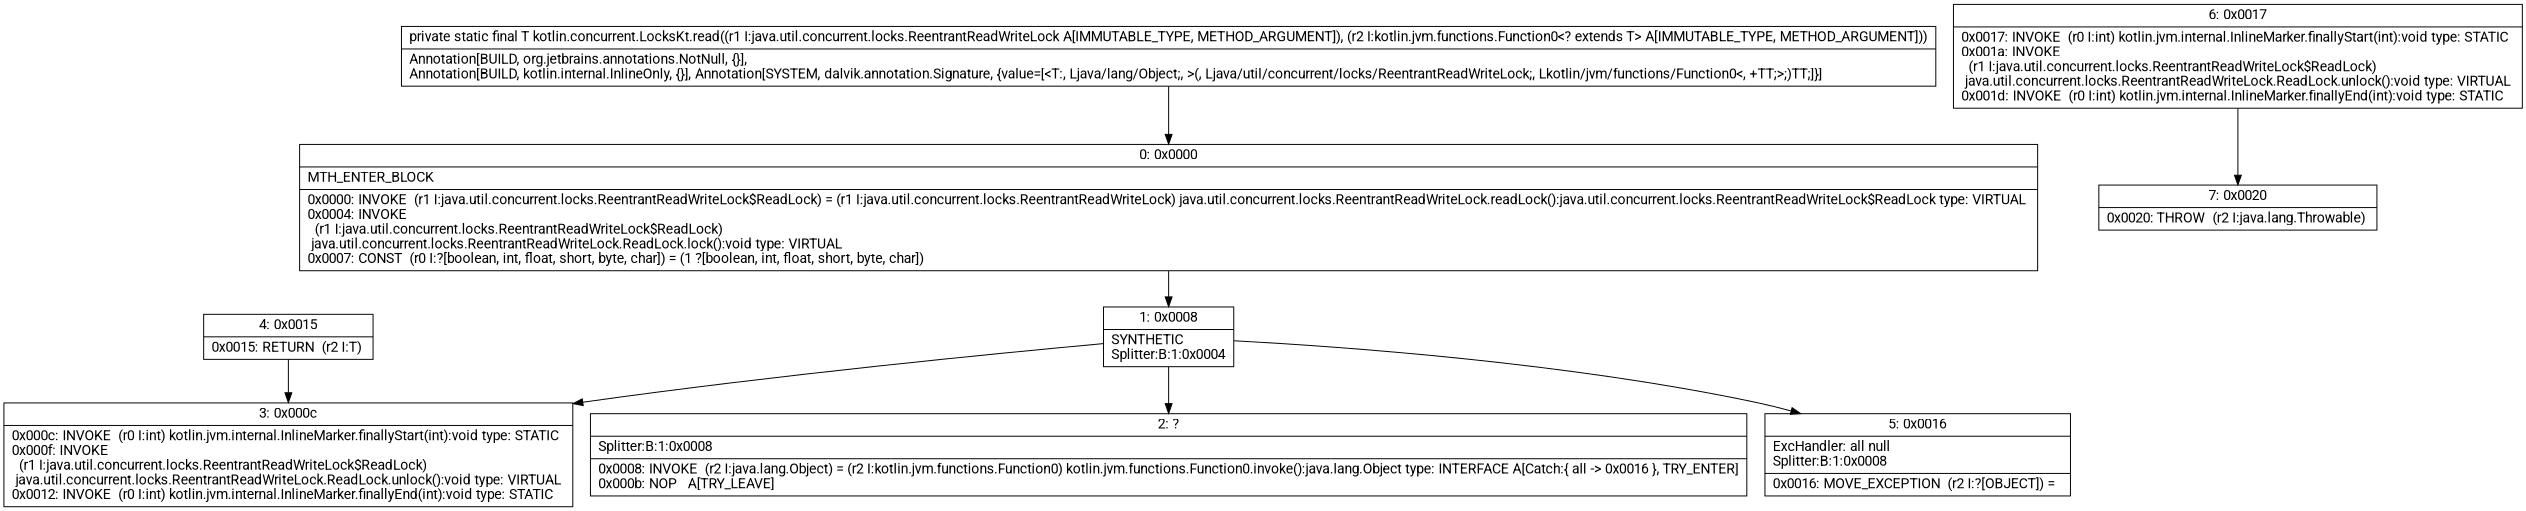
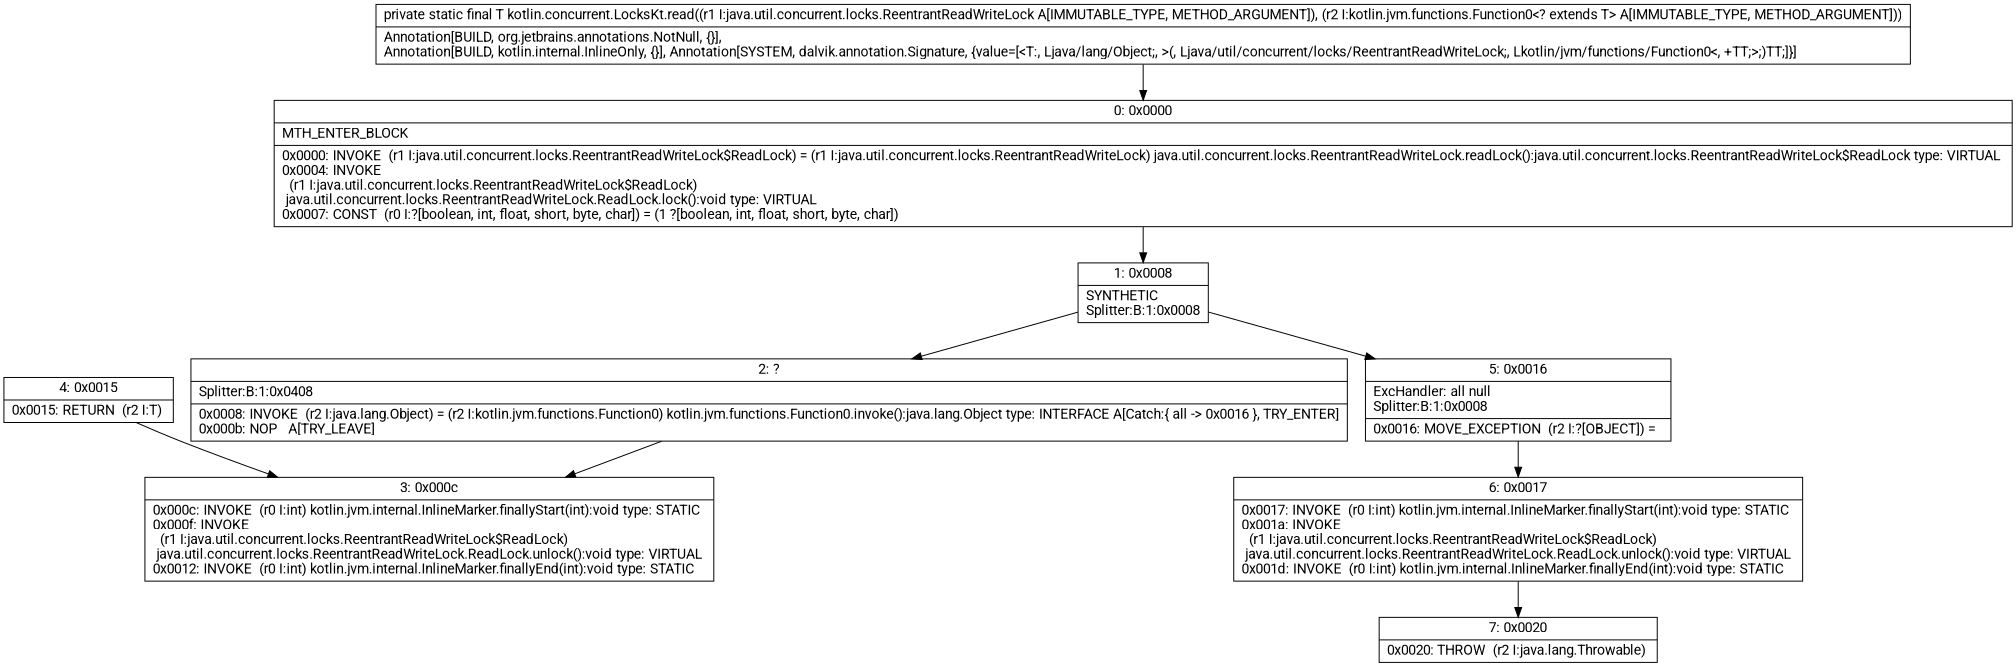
node "1: 0x0008": text "Splitter:B:1:0x0004" -> "Splitter:B:1:0x0008"
edge "1: 0x0008" -> "3: 0x000c": now "2: ?" -> "3: 0x000c"
node "2: ?": text "Splitter:B:1:0x0008" -> "Splitter:B:1:0x0408"
edge "5: 0x0016" -> "6: 0x0017": added
